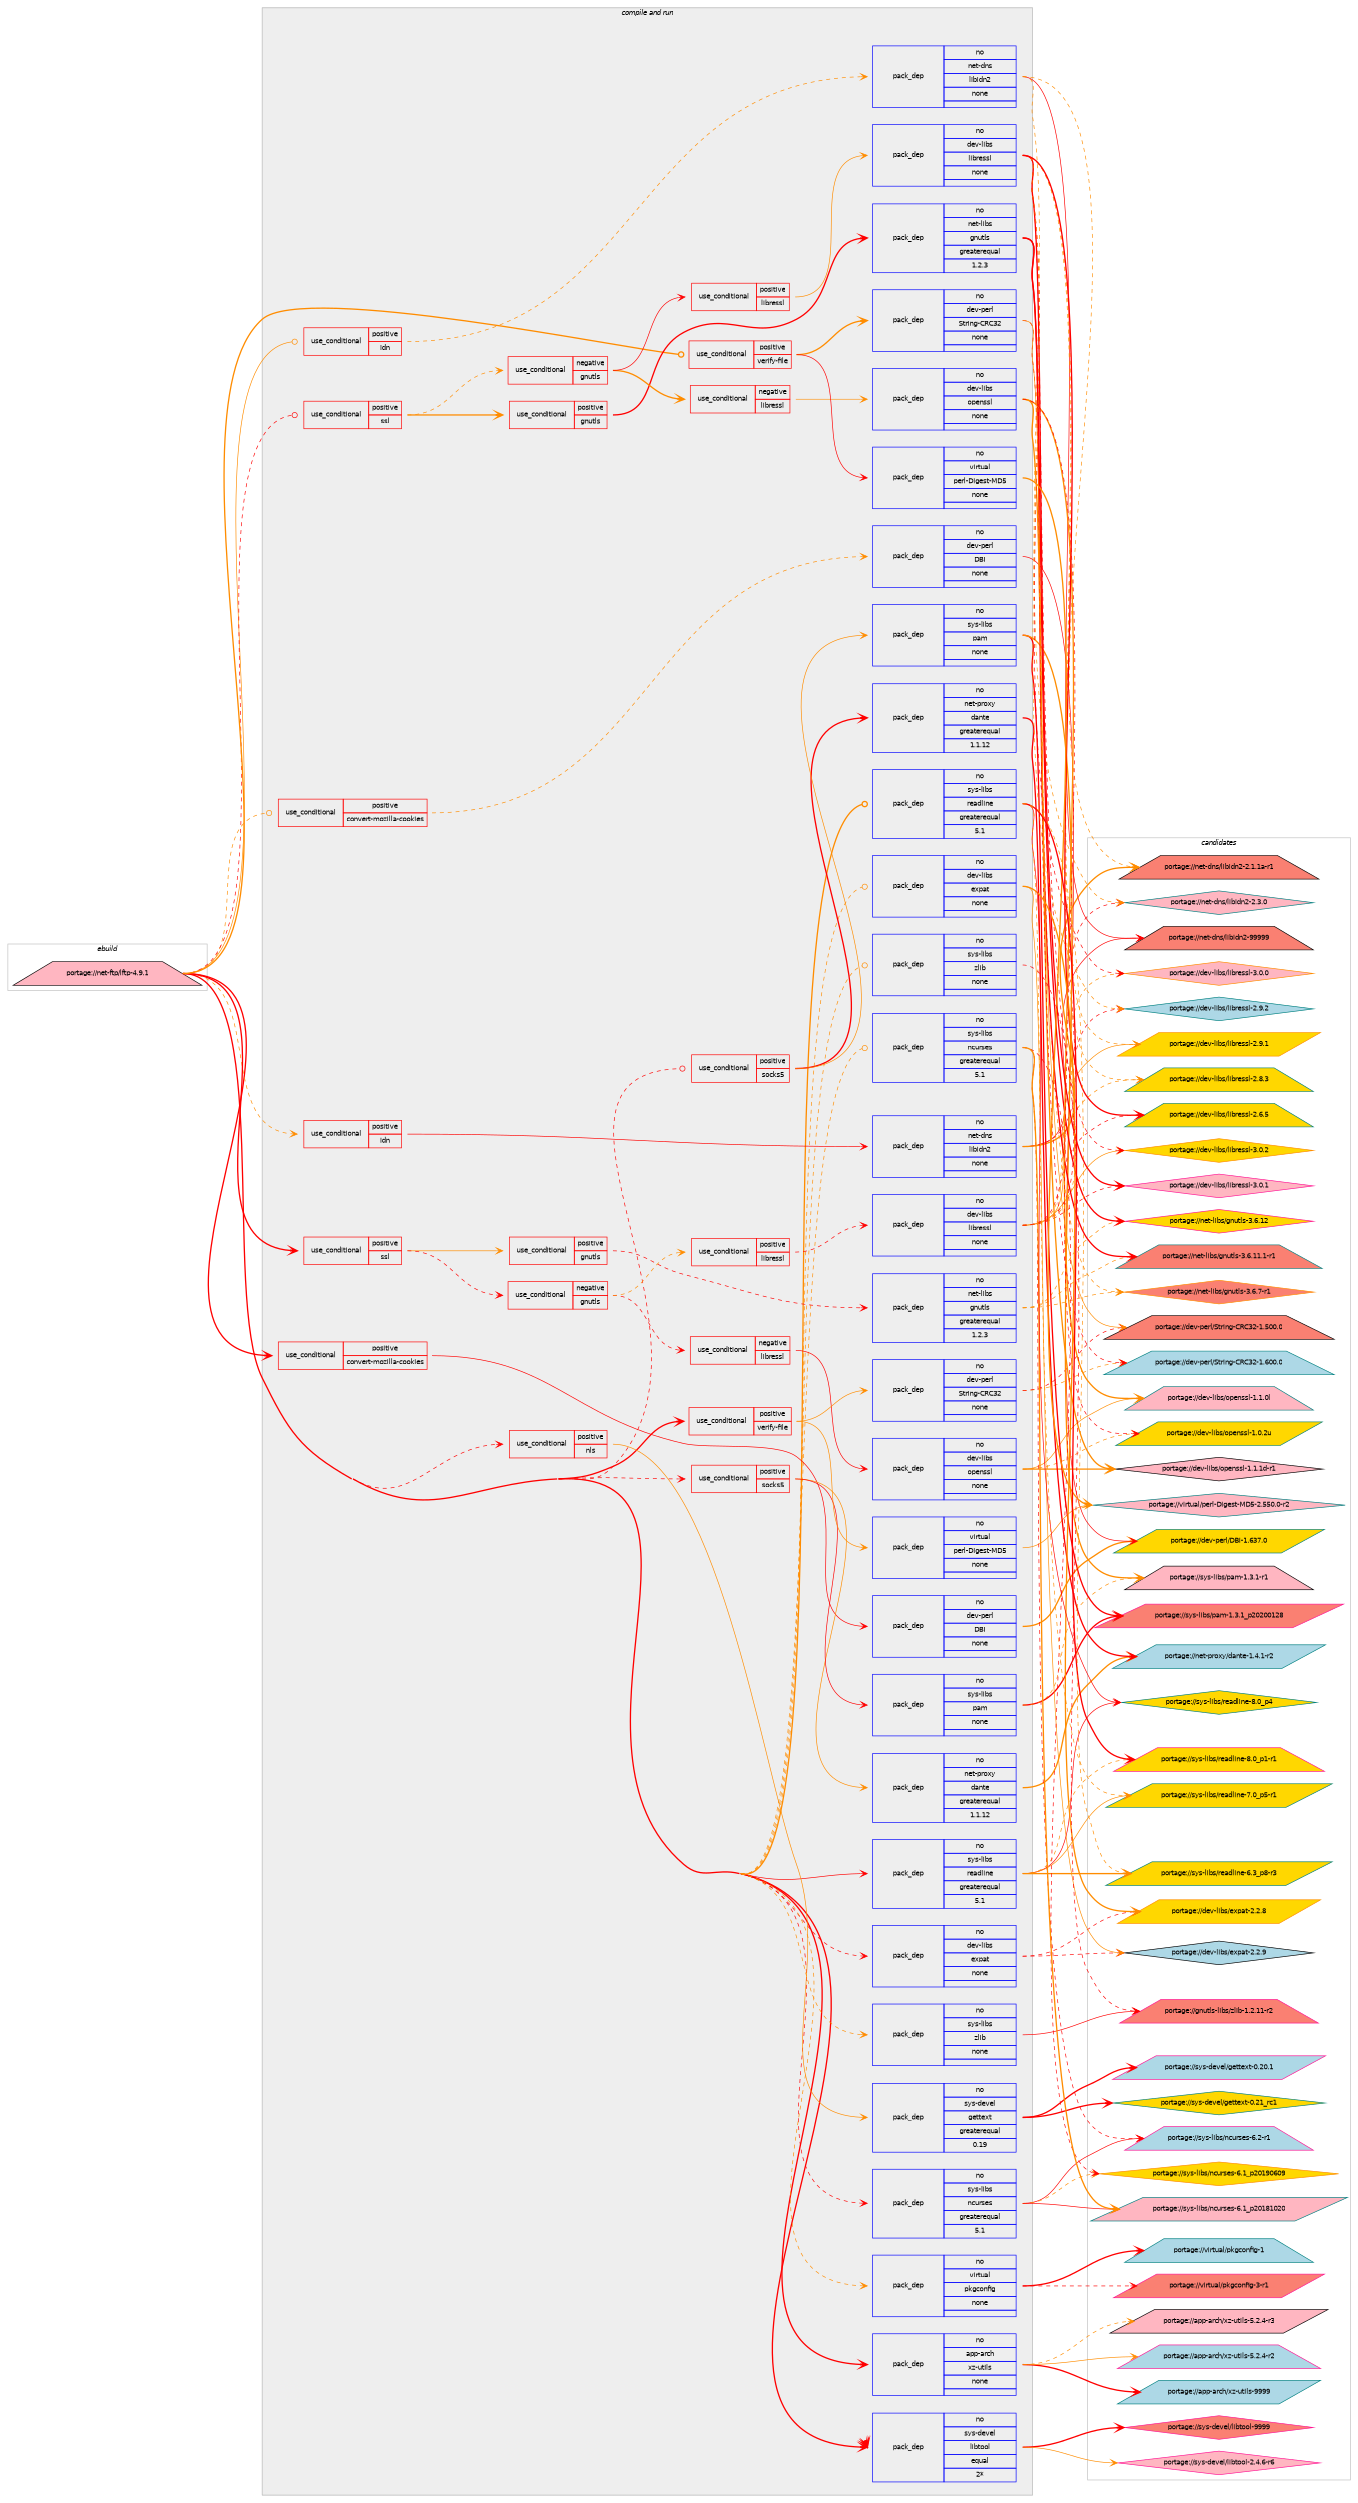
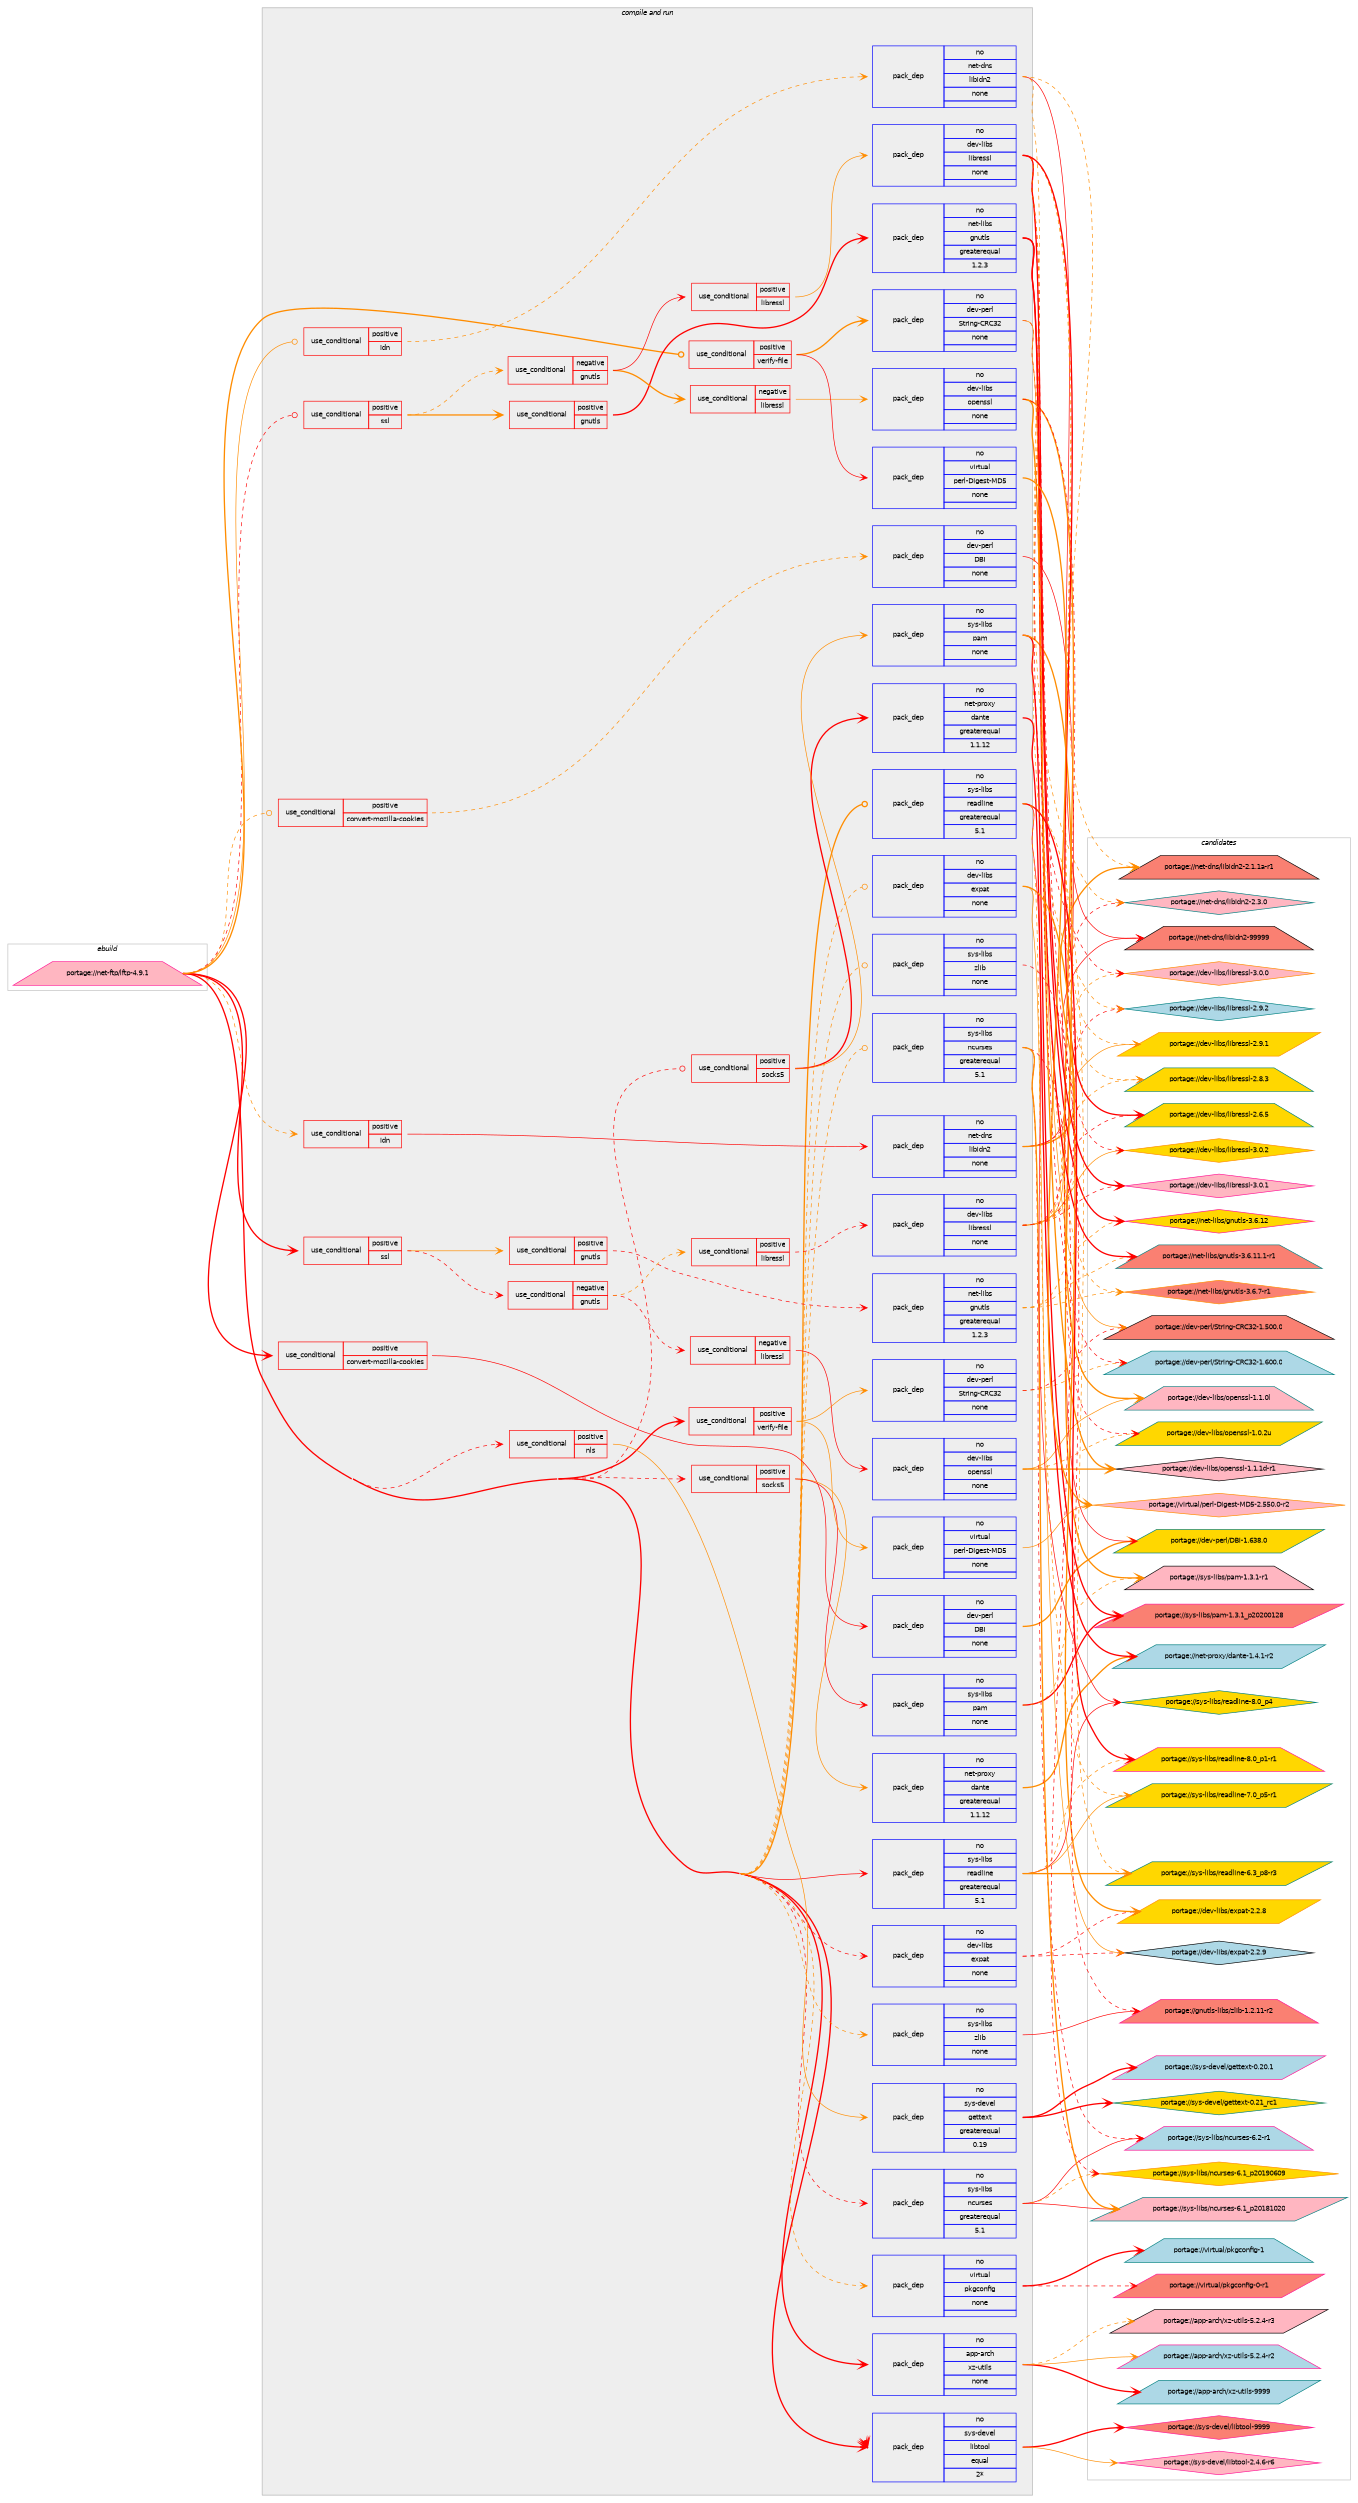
node "portage://net-ftp/lftp-4.9.1": color black -> deeppink
node "portage://virtual/perl-Digest-MD5-2.550.0-r2": color teal -> darkorange
node "portage://dev-perl/DBI-1.637.0": label "portage://dev-perl/DBI-1.637.0" -> "portage://dev-perl/DBI-1.638.0"
node "portage://virtual/pkgconfig-3-r1": label "portage://virtual/pkgconfig-3-r1" -> "portage://virtual/pkgconfig-0-r1"
